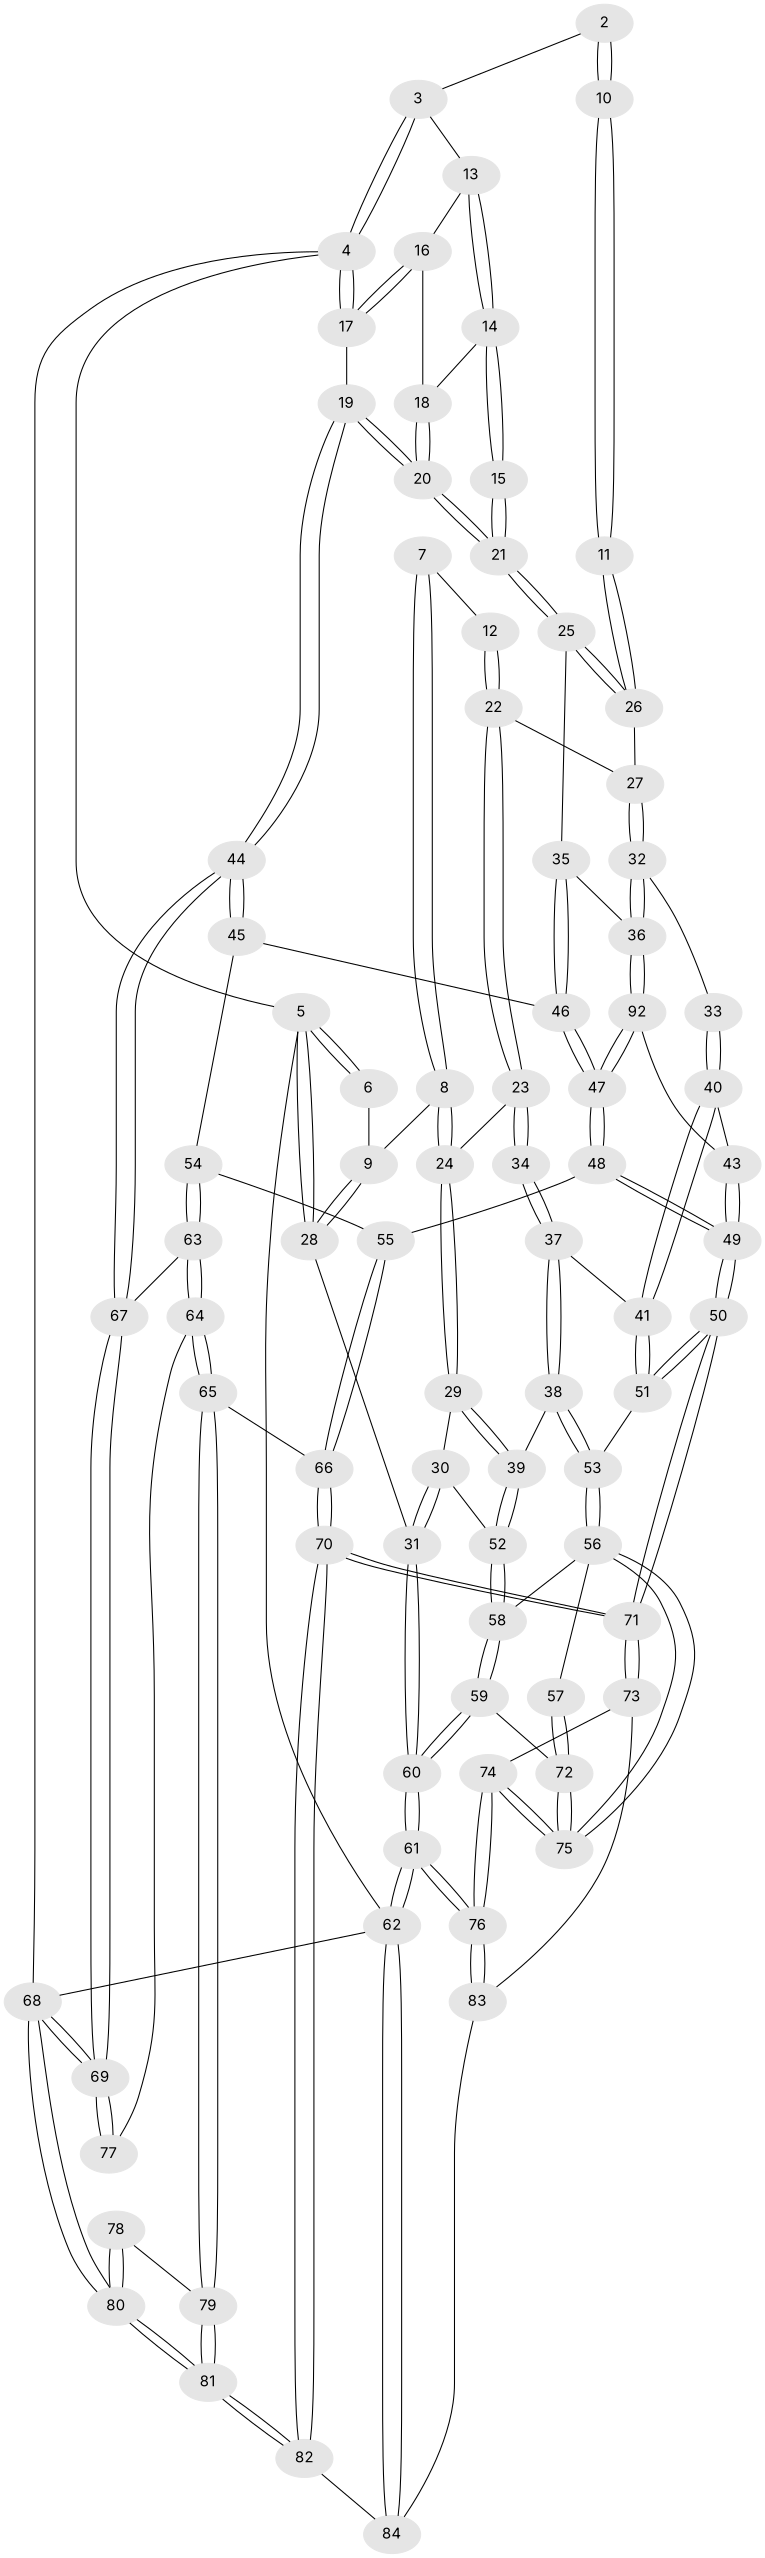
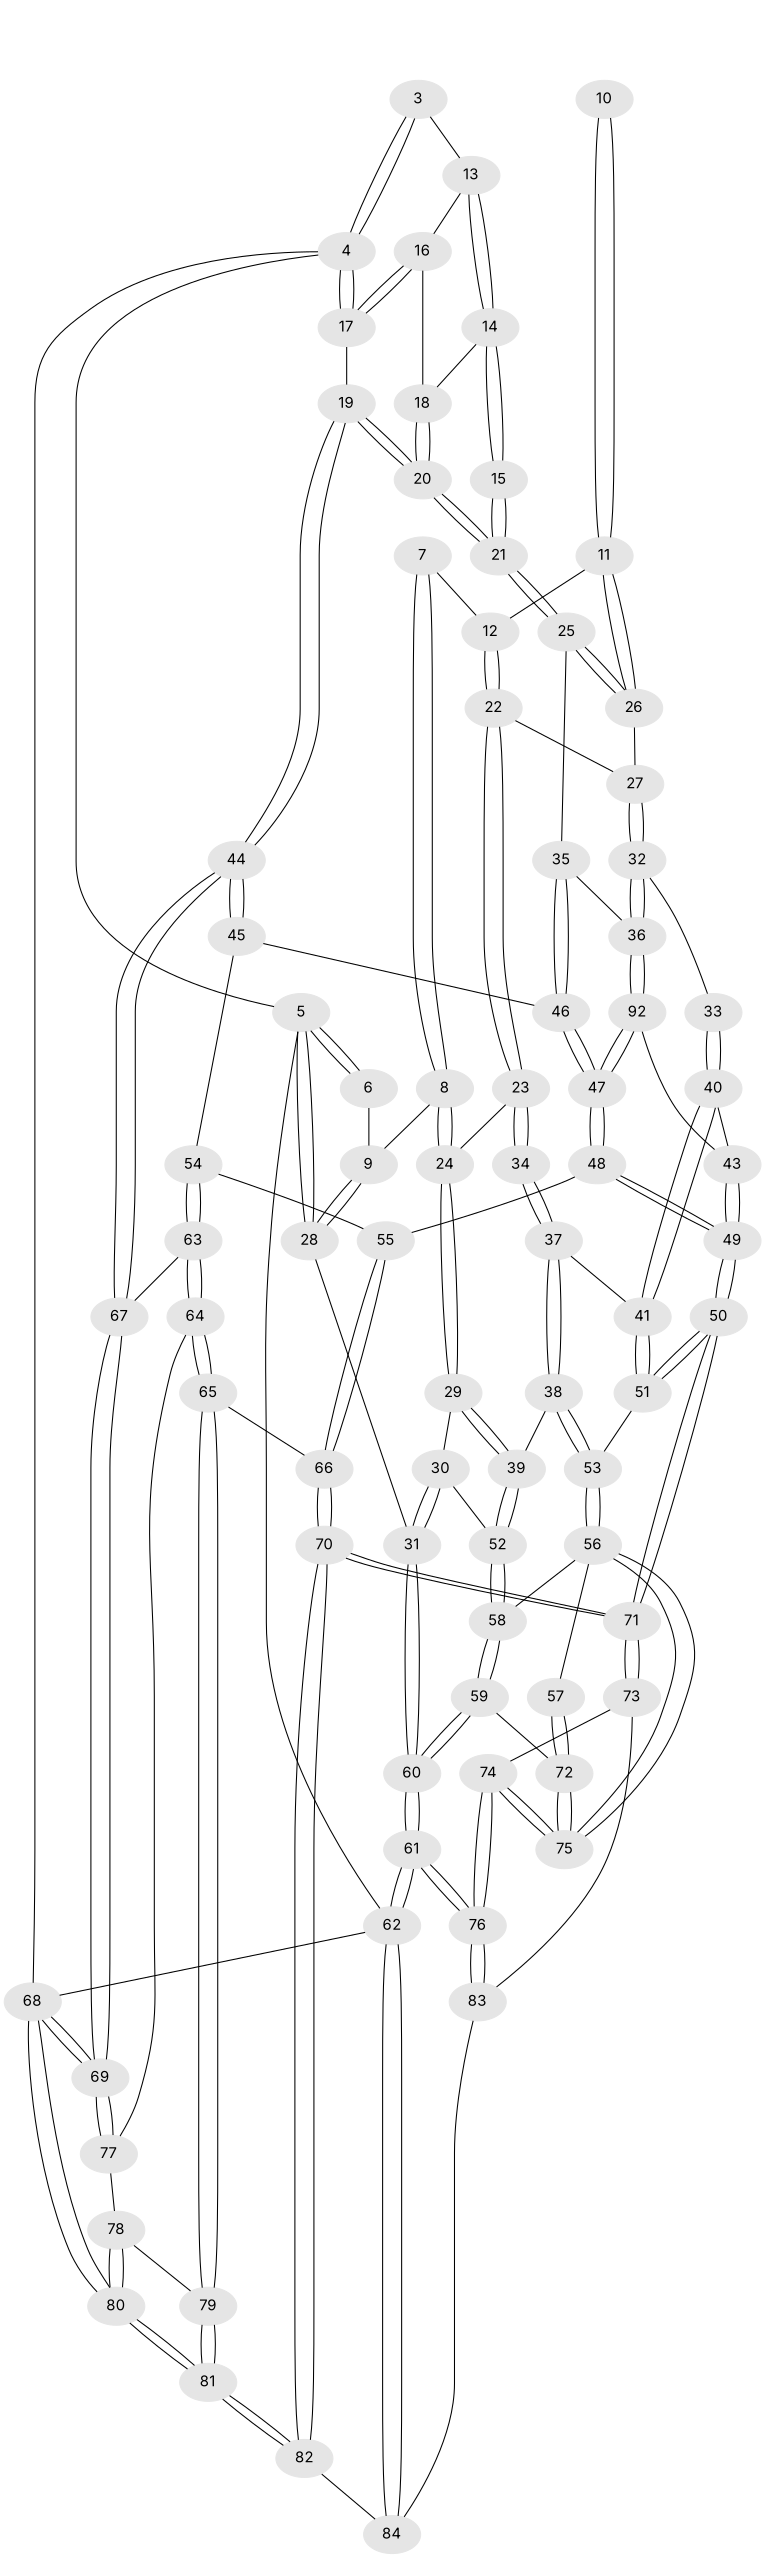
node "2": removed
edge "11" -- "12": added
edge "77" -- "78": added
